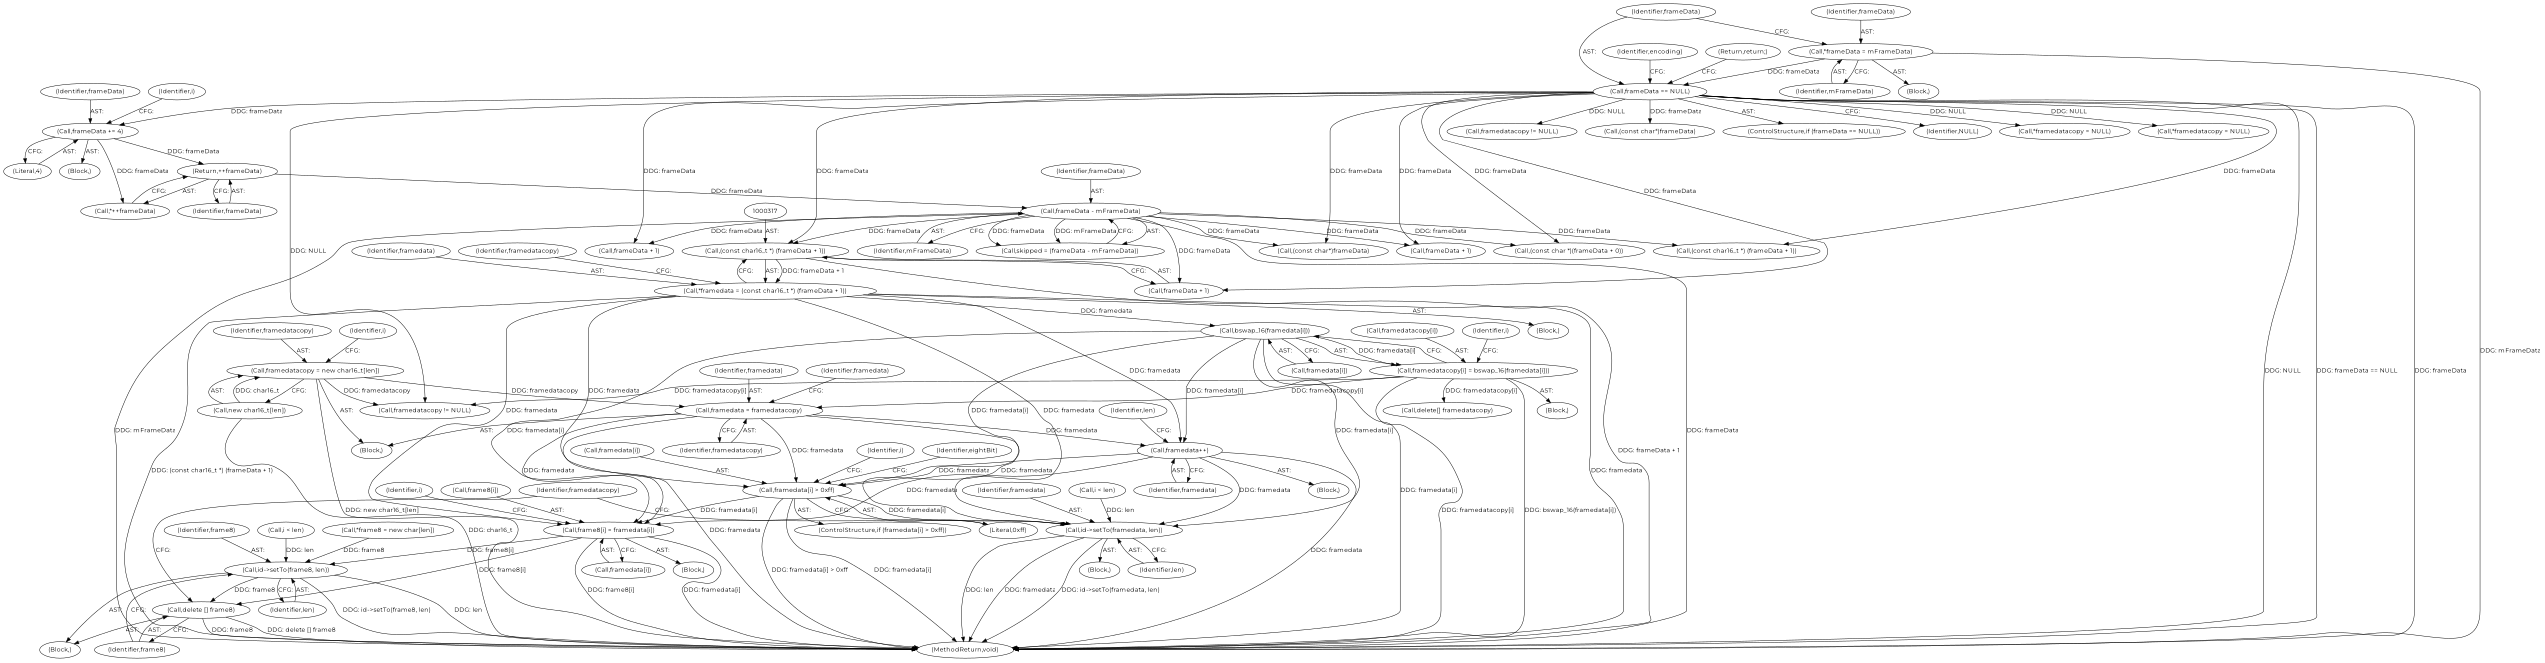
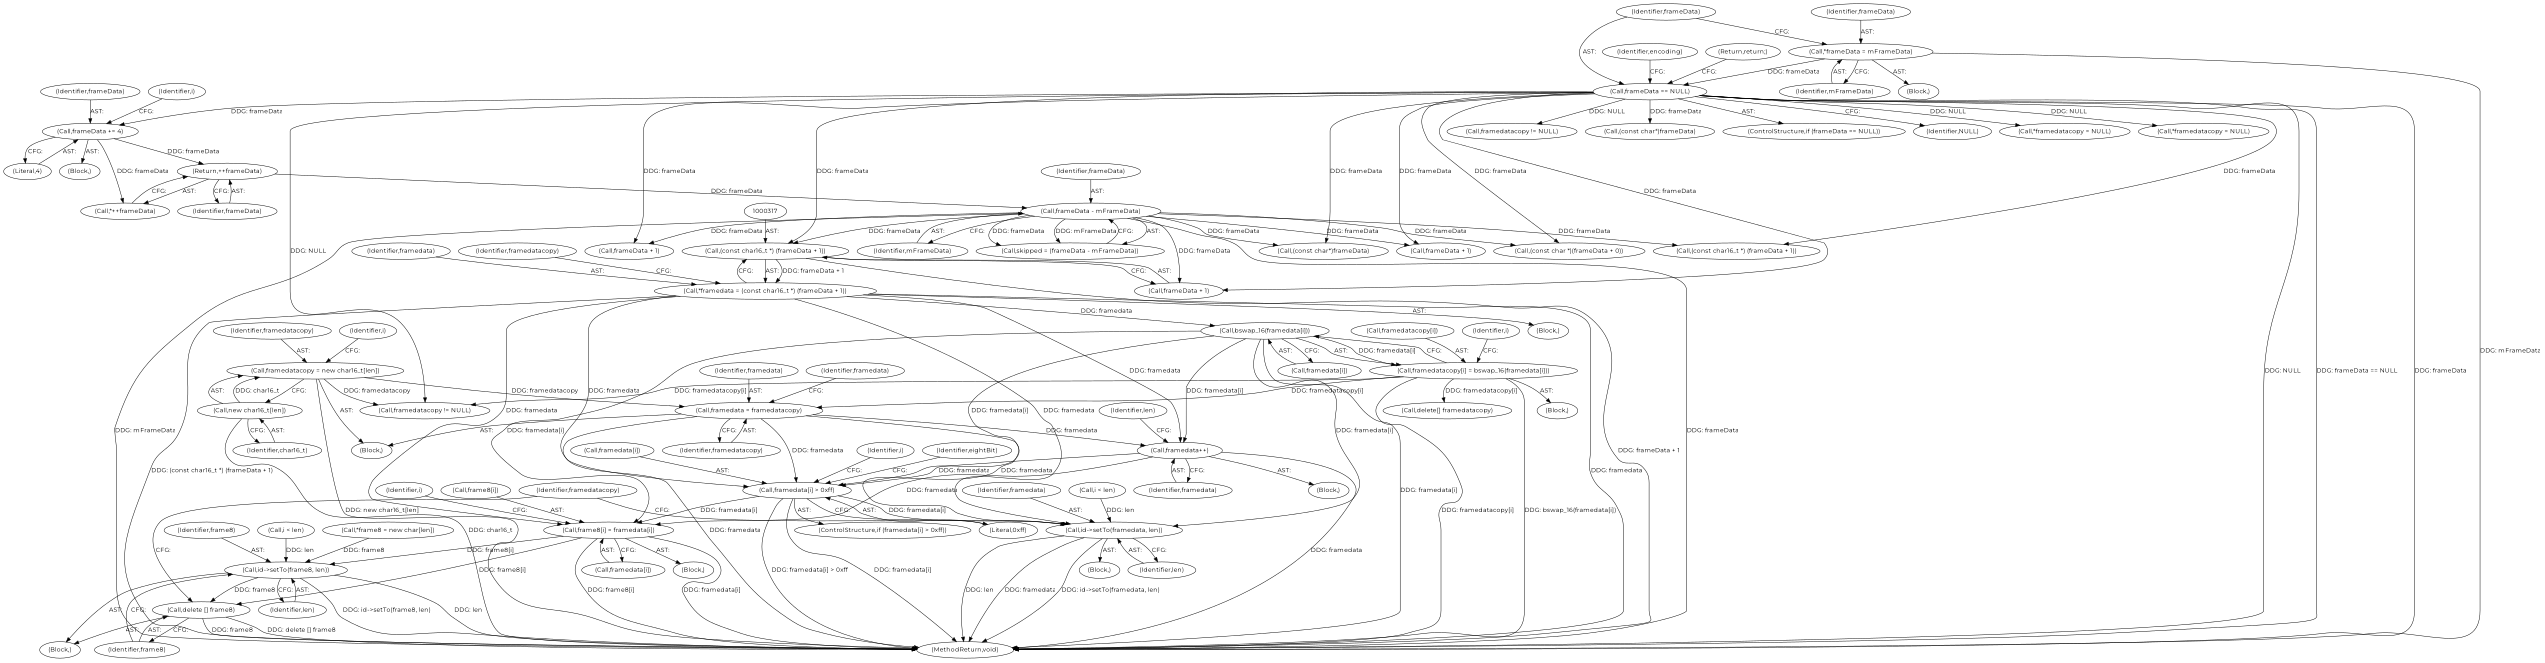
node "(Identifier,char16_t)": added
edge "(Call,framedata = framedatacopy)" -> "(Call,frame8[i] = framedata[i])": removed, label "DDG: framedata"
edge "(Call,framedata++)" -> "(Call,id->setTo(framedata, len))": removed, label "DDG: framedata"
